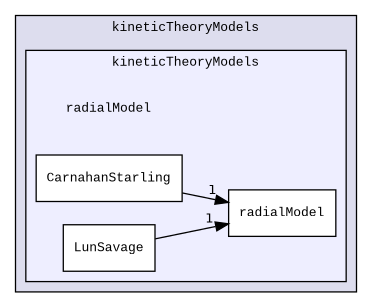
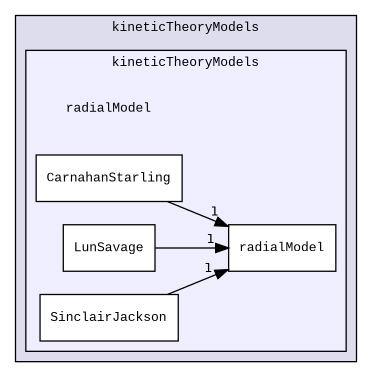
node "SinclairJackson": added
